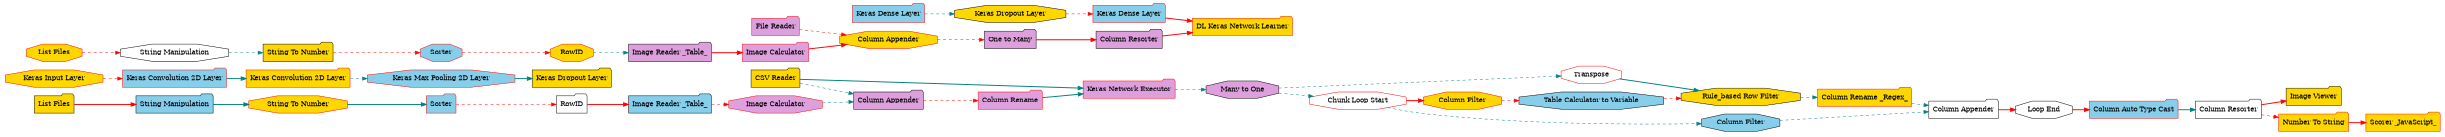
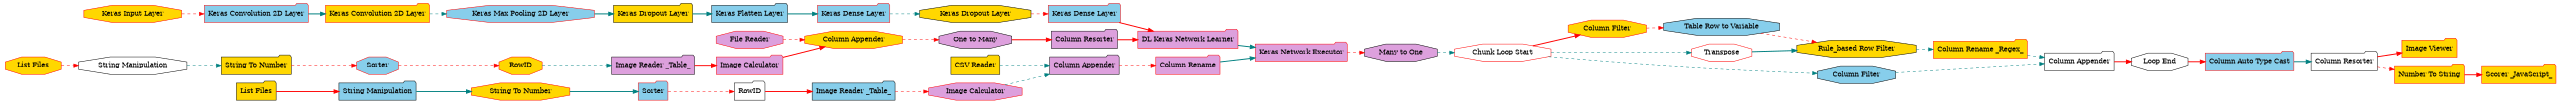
node "Keras Flatten Layer": added
node "File Reader": shape folder -> octagon
node "DL Keras Network Learner": fillcolor gold -> plum
node "One to Many": shape folder -> octagon
edge "Many to One" -> "Transpose": now "Chunk Loop Start" -> "Transpose"
edge "CSV Reader" -> "Keras Network Executor": now "DL Keras Network Learner" -> "Keras Network Executor"
edge "Keras Network Executor" -> "Many to One": color teal -> red
node "Image Viewer": color black -> red
node "Table Calculator to Variable": label "Table Calculator to Variable" -> "Table Row to Variable"
